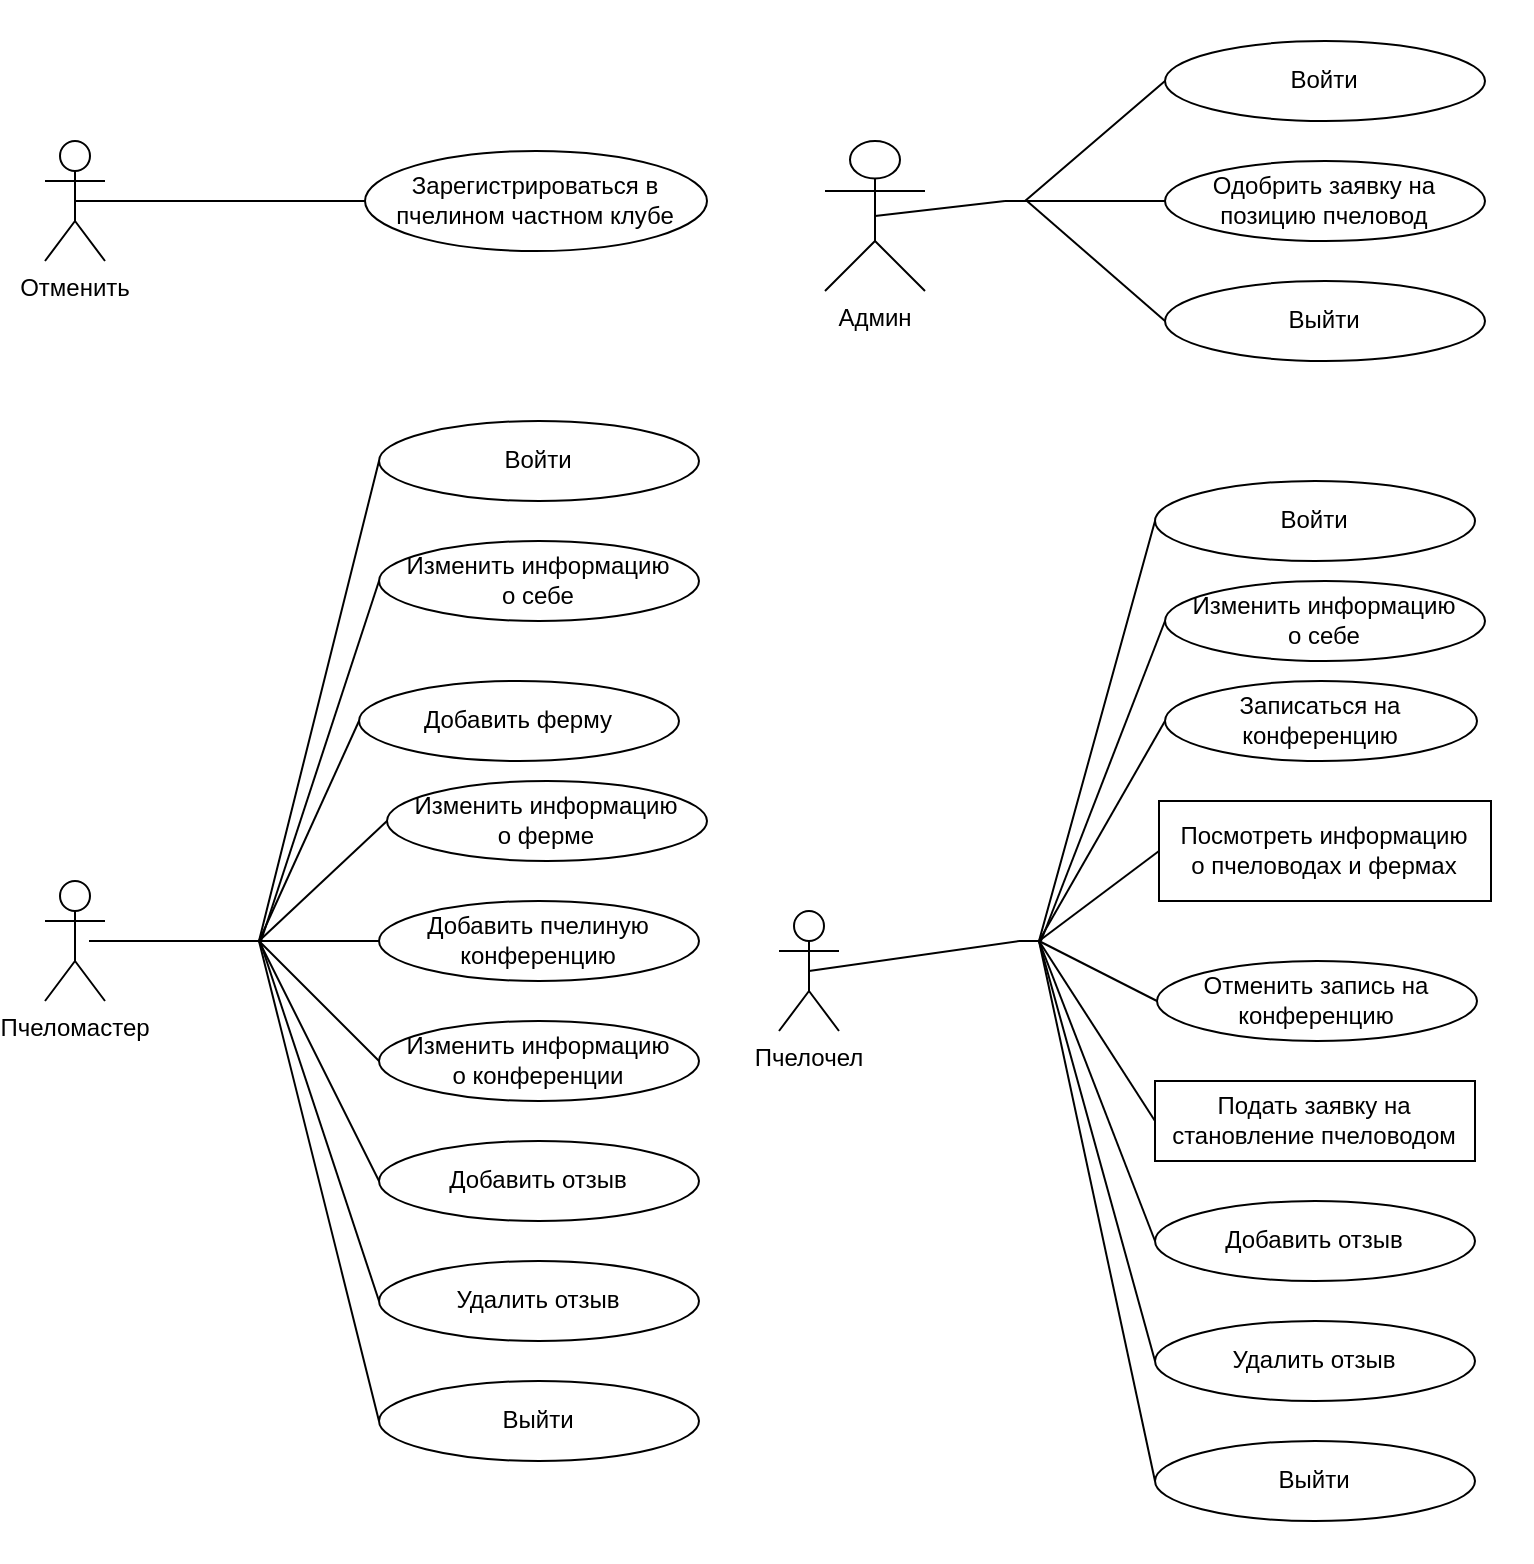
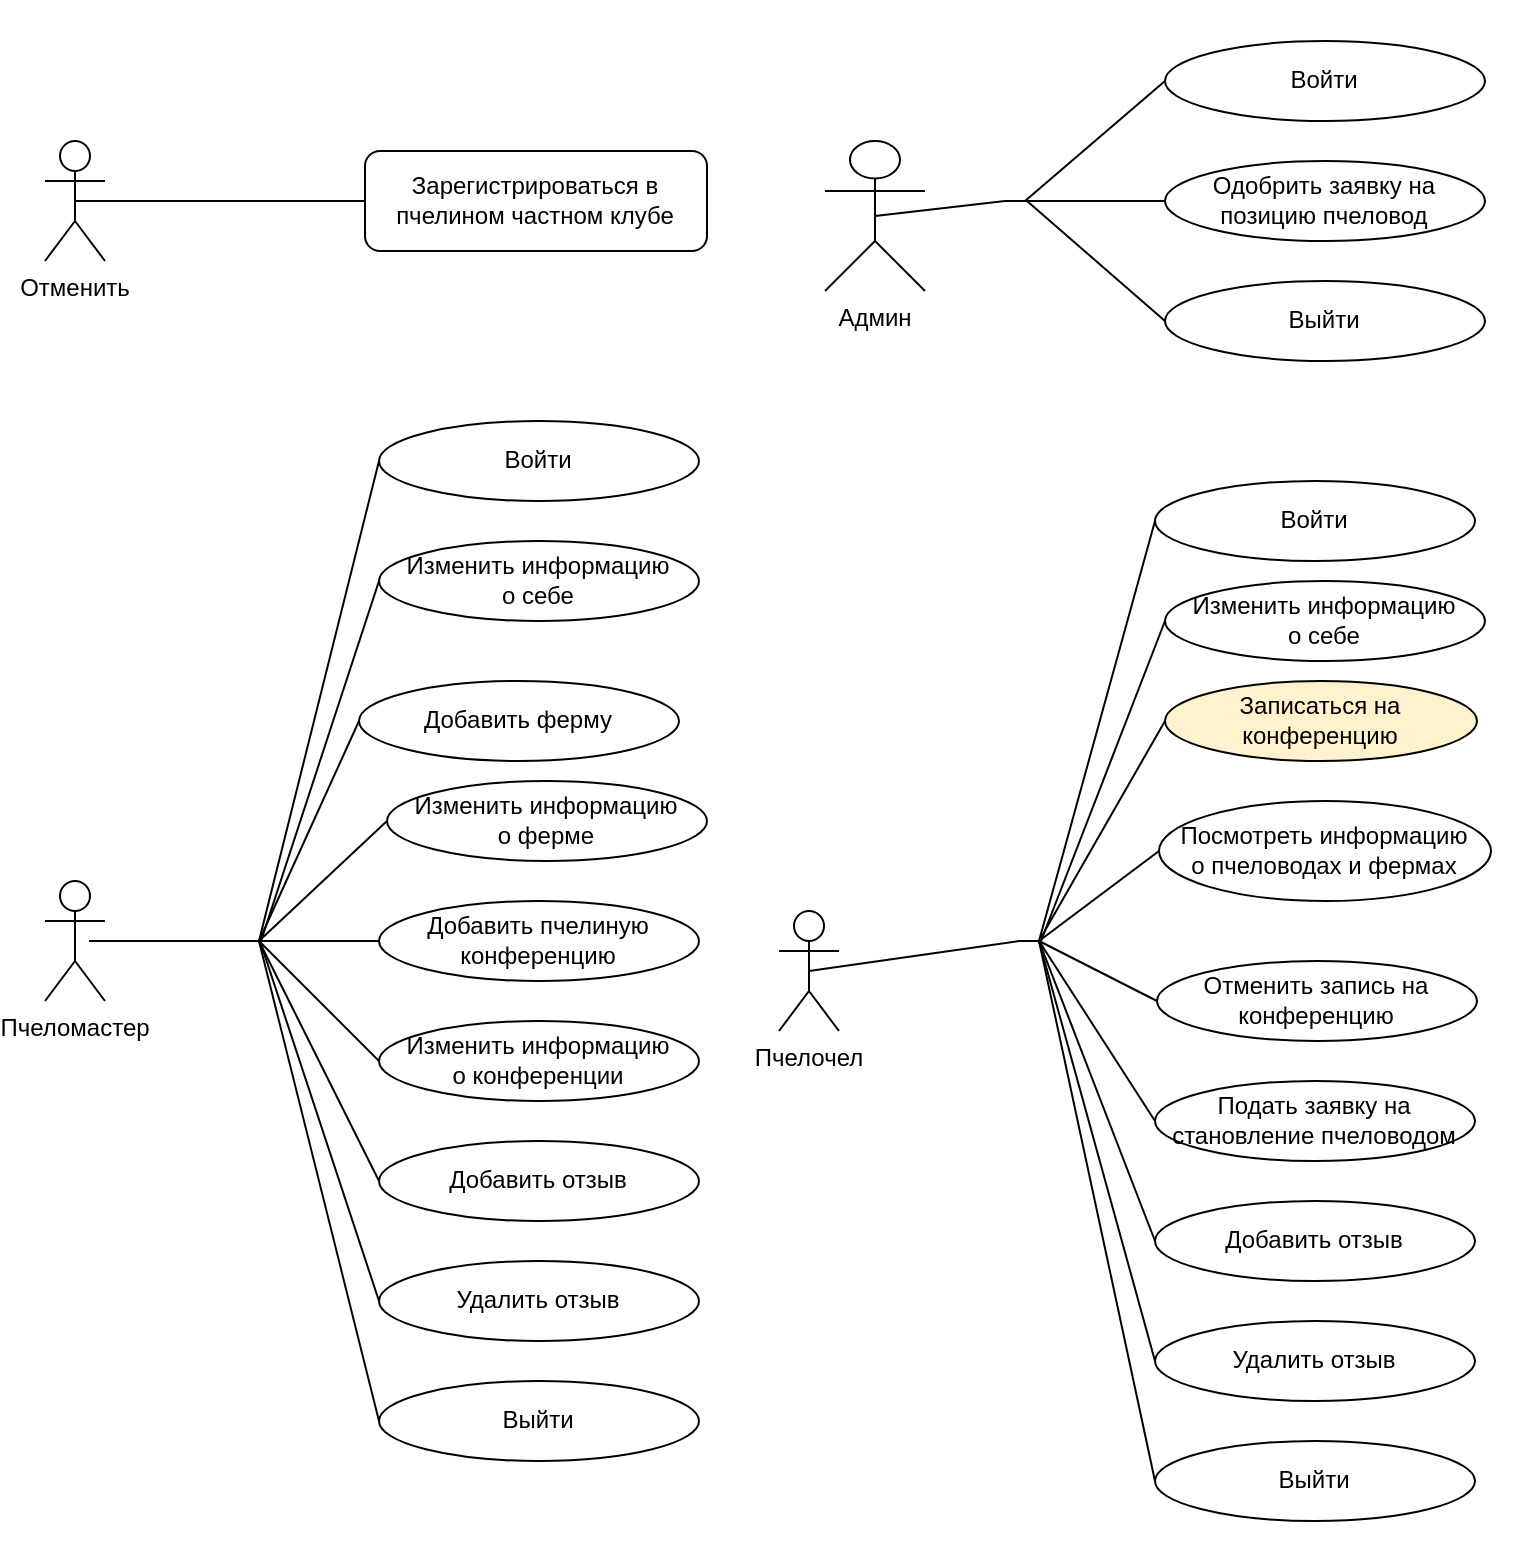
node "Зарегистрироваться в пчелином частном клубе": shape ellipse -> rounded rectangle
node "Записаться на конференцию": fillcolor #ffffff -> #fff2cc
node "Посмотреть информацию о пчеловодах и фермах": shape rectangle -> ellipse
node "Подать заявку на становление пчеловодом": shape rectangle -> ellipse
